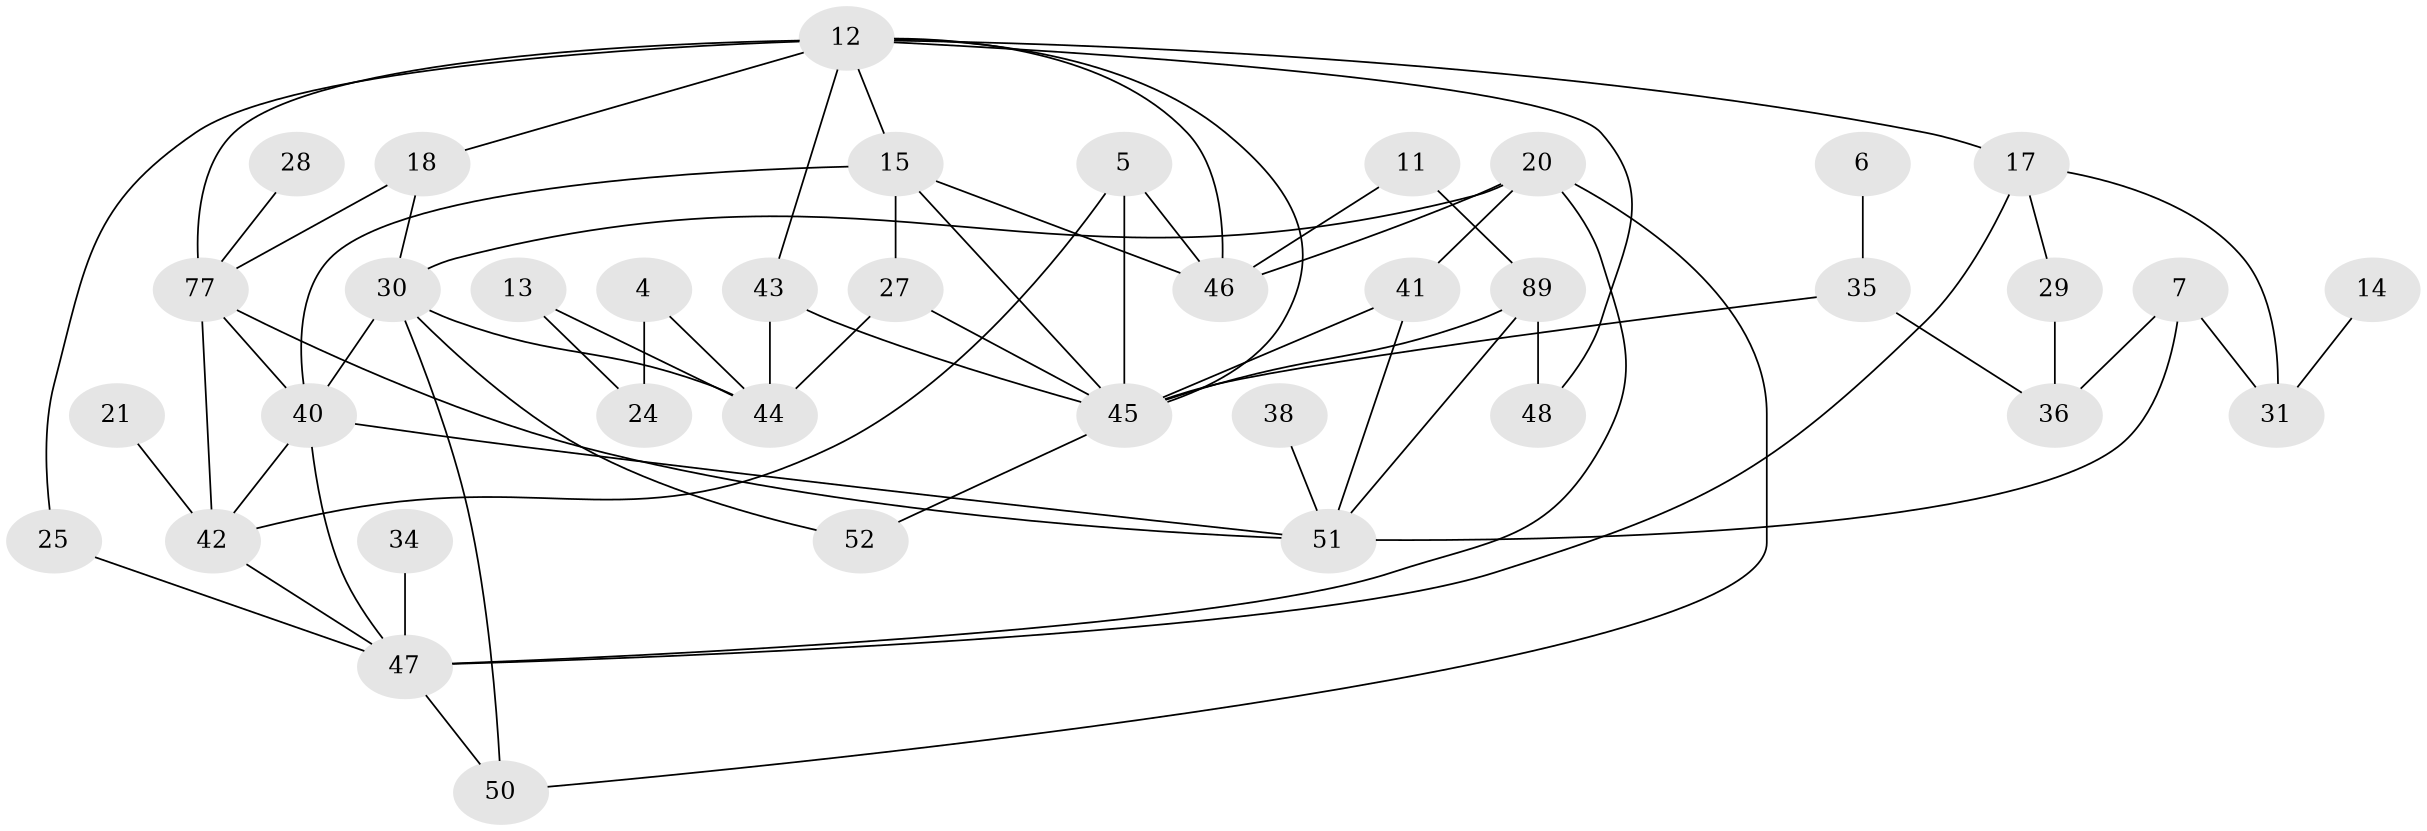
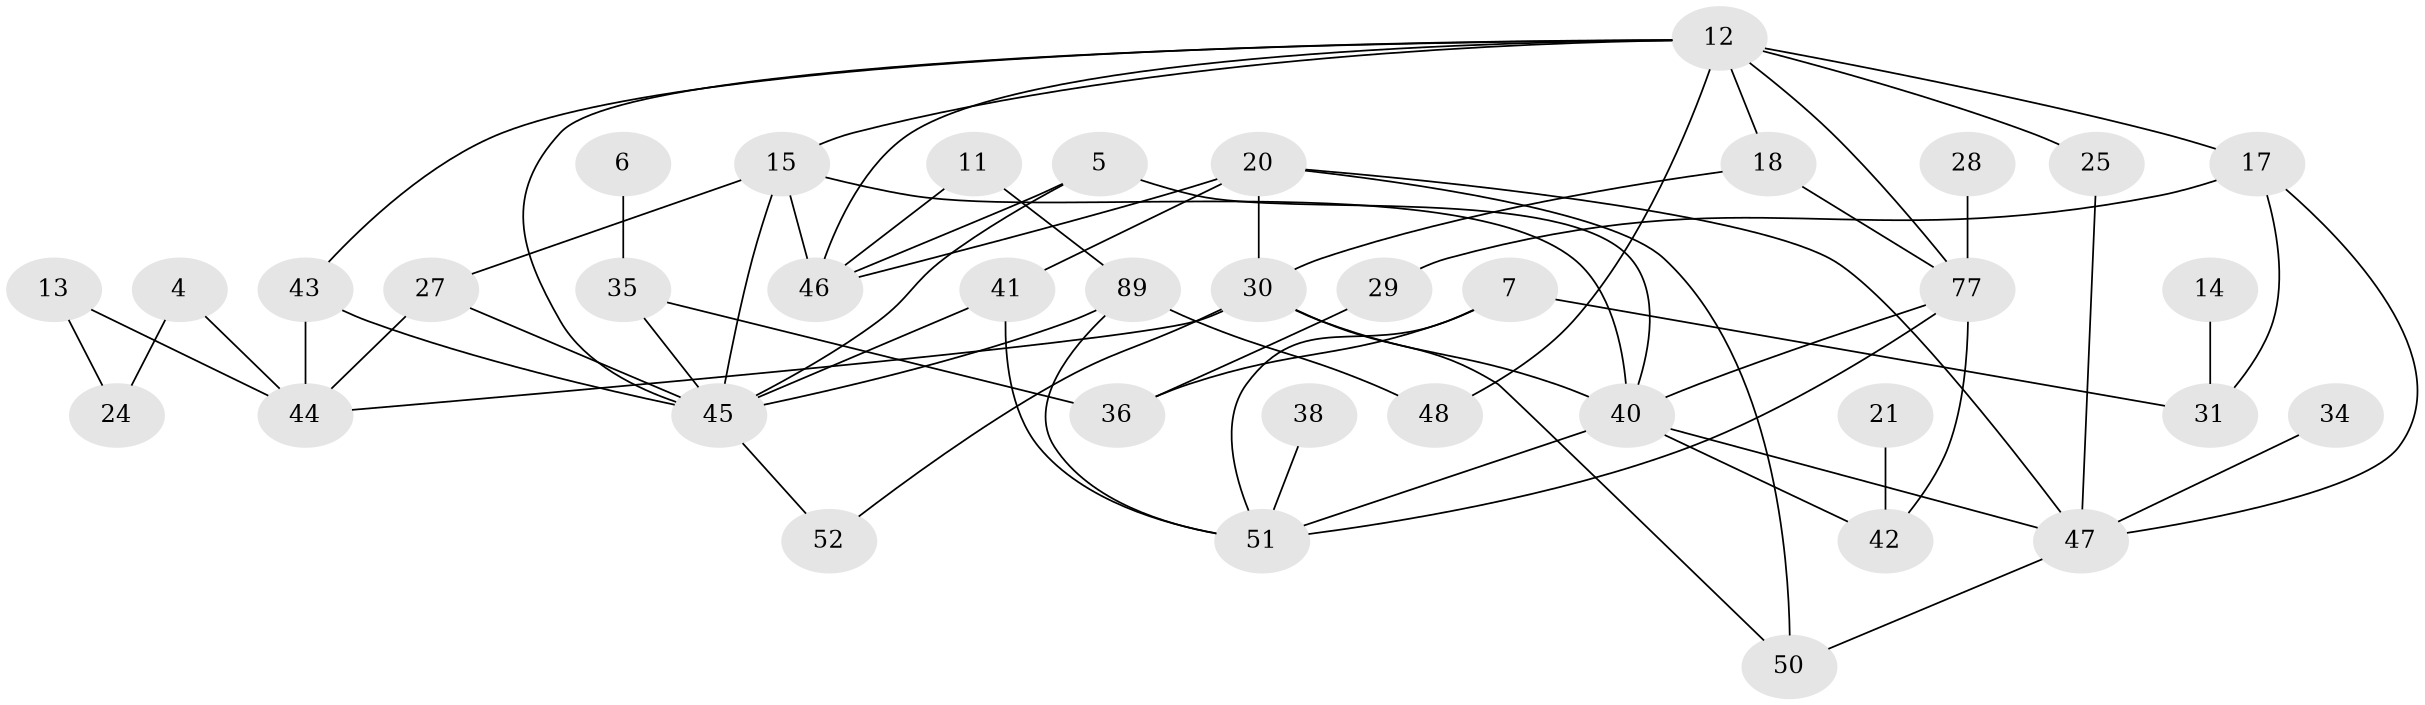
edge "5" -- "42": now "5" -- "40"
edge "42" -- "47": removed
